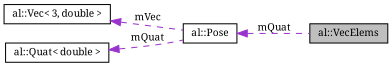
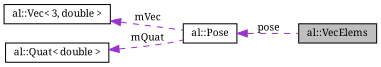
edge "al::VecElems" -> "al::Pose": label " mQuat" -> " pose"
